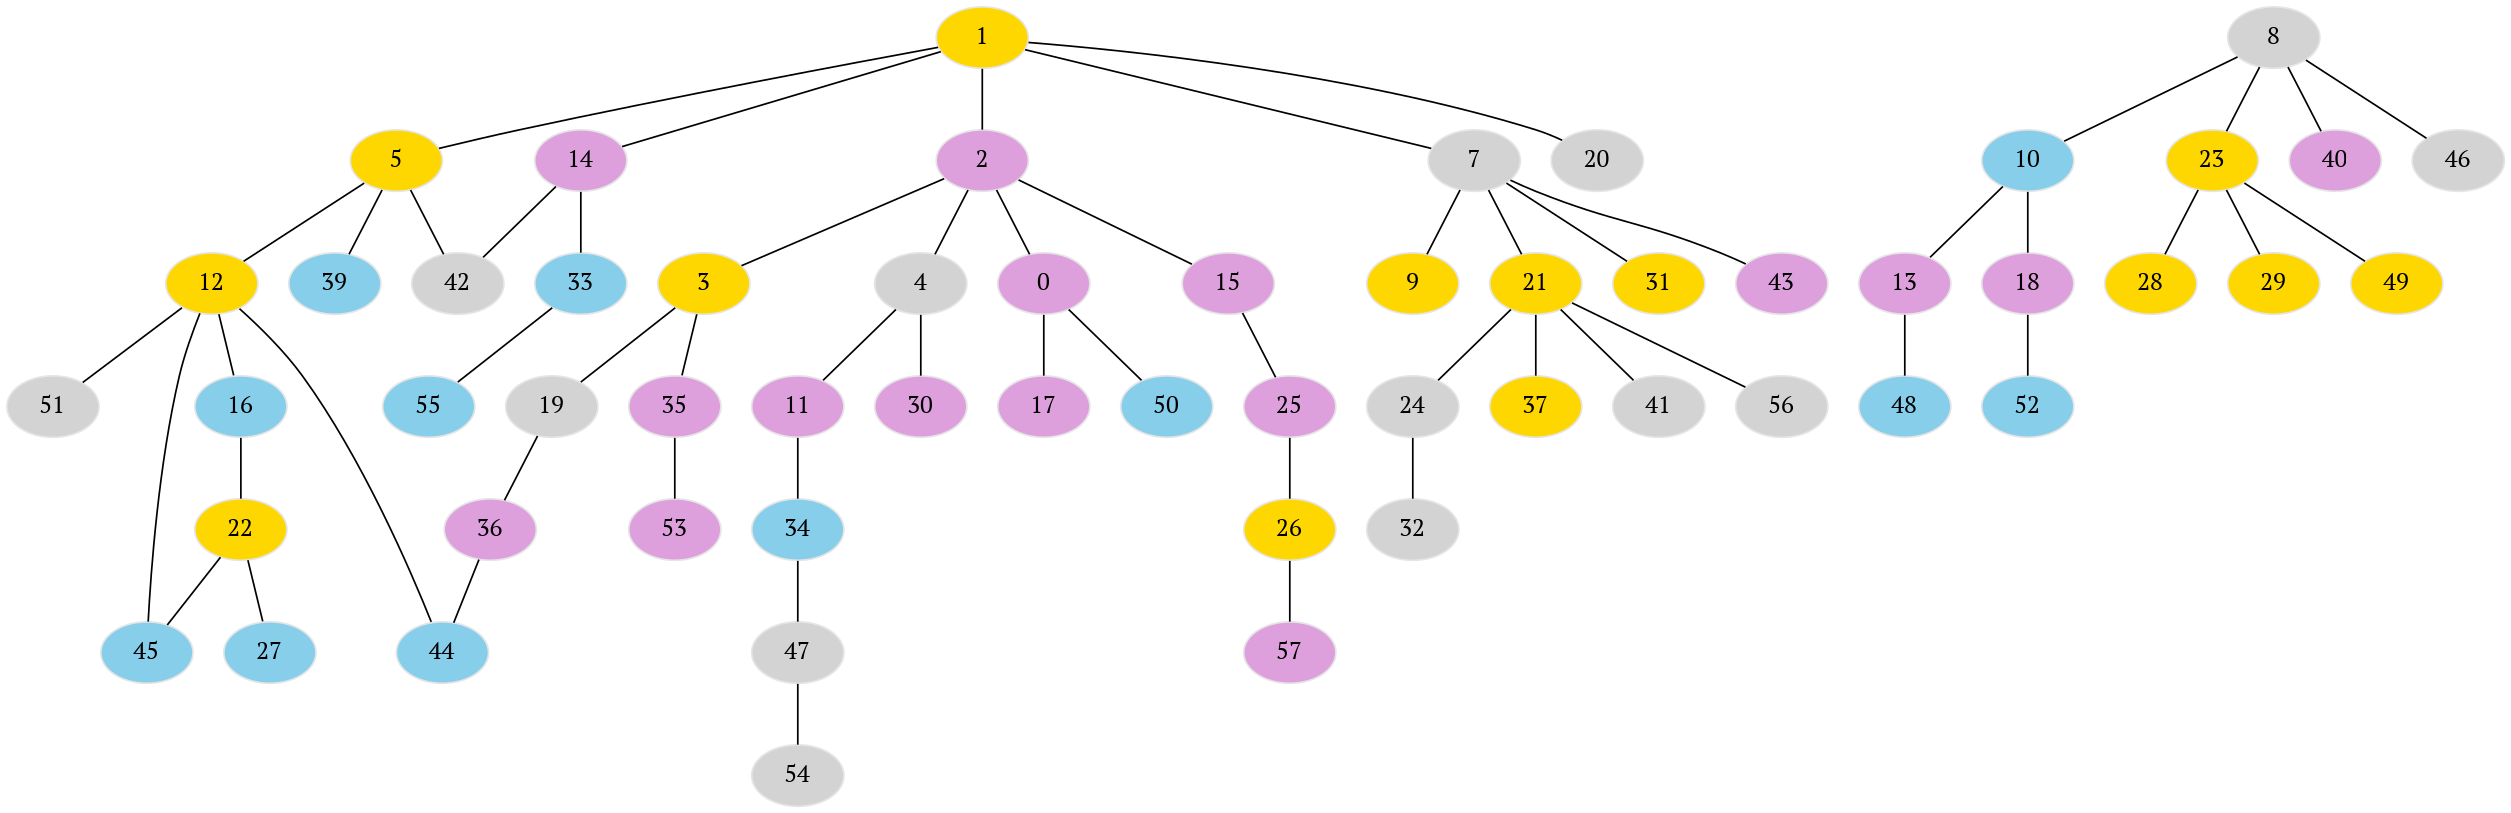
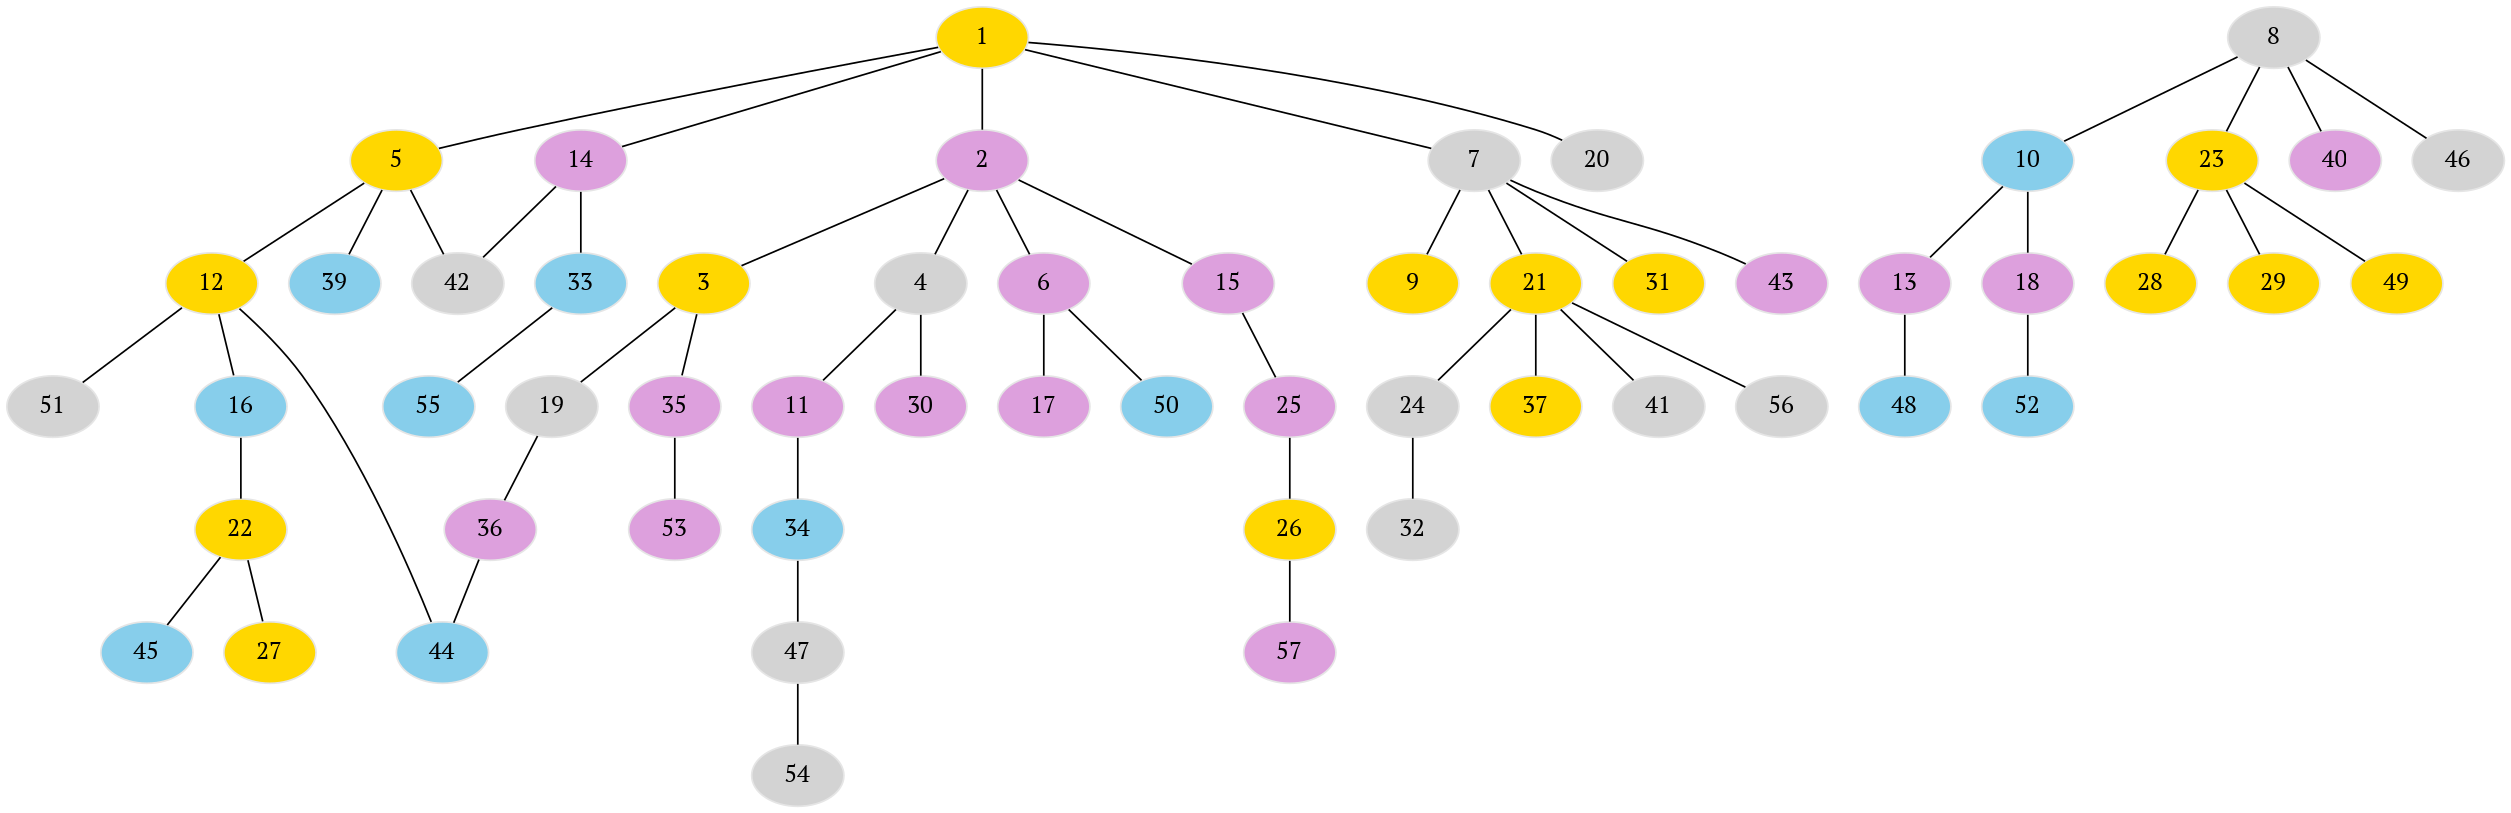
node "0": label "0" -> "6"
edge "12" -- "45": removed
node "27": fillcolor skyblue -> gold
